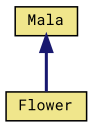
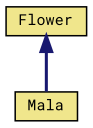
edge "Flower" -> "Mala": reversed
